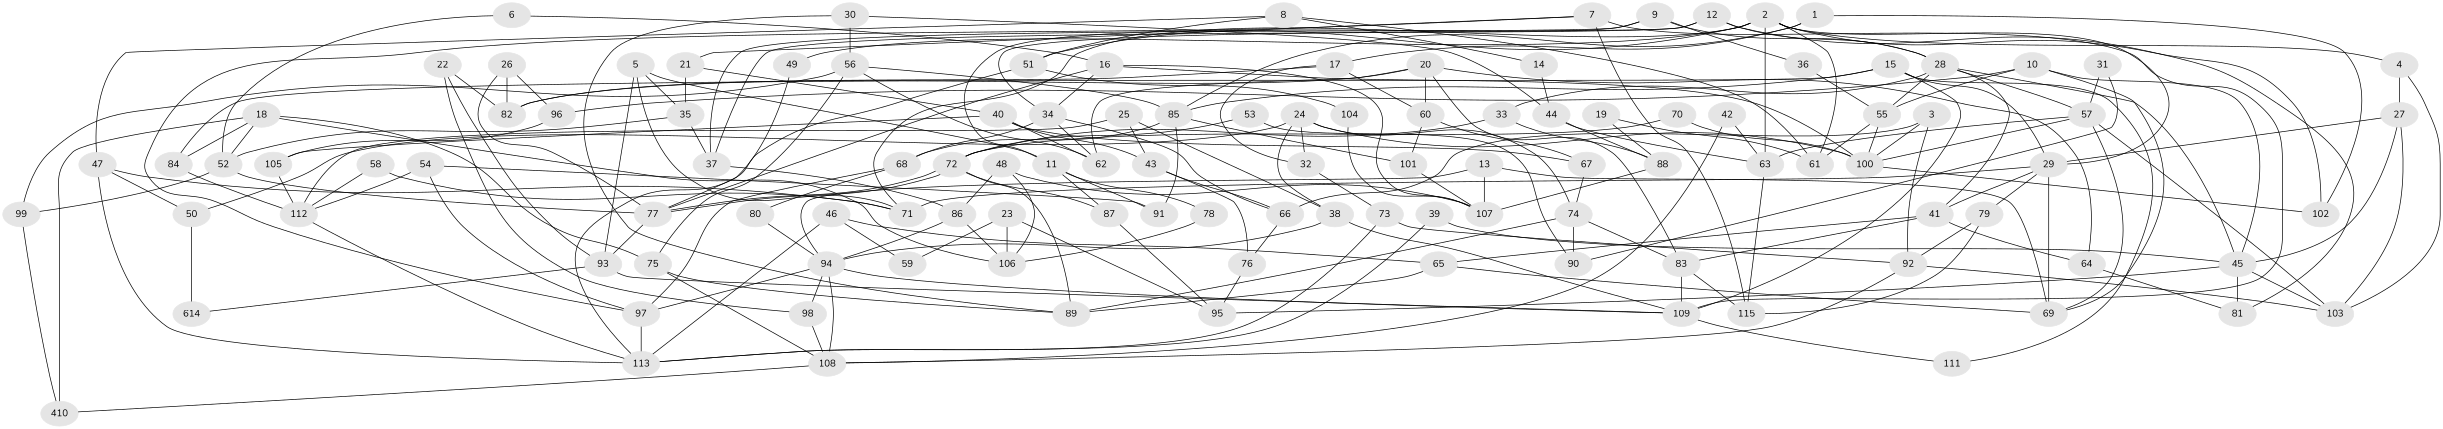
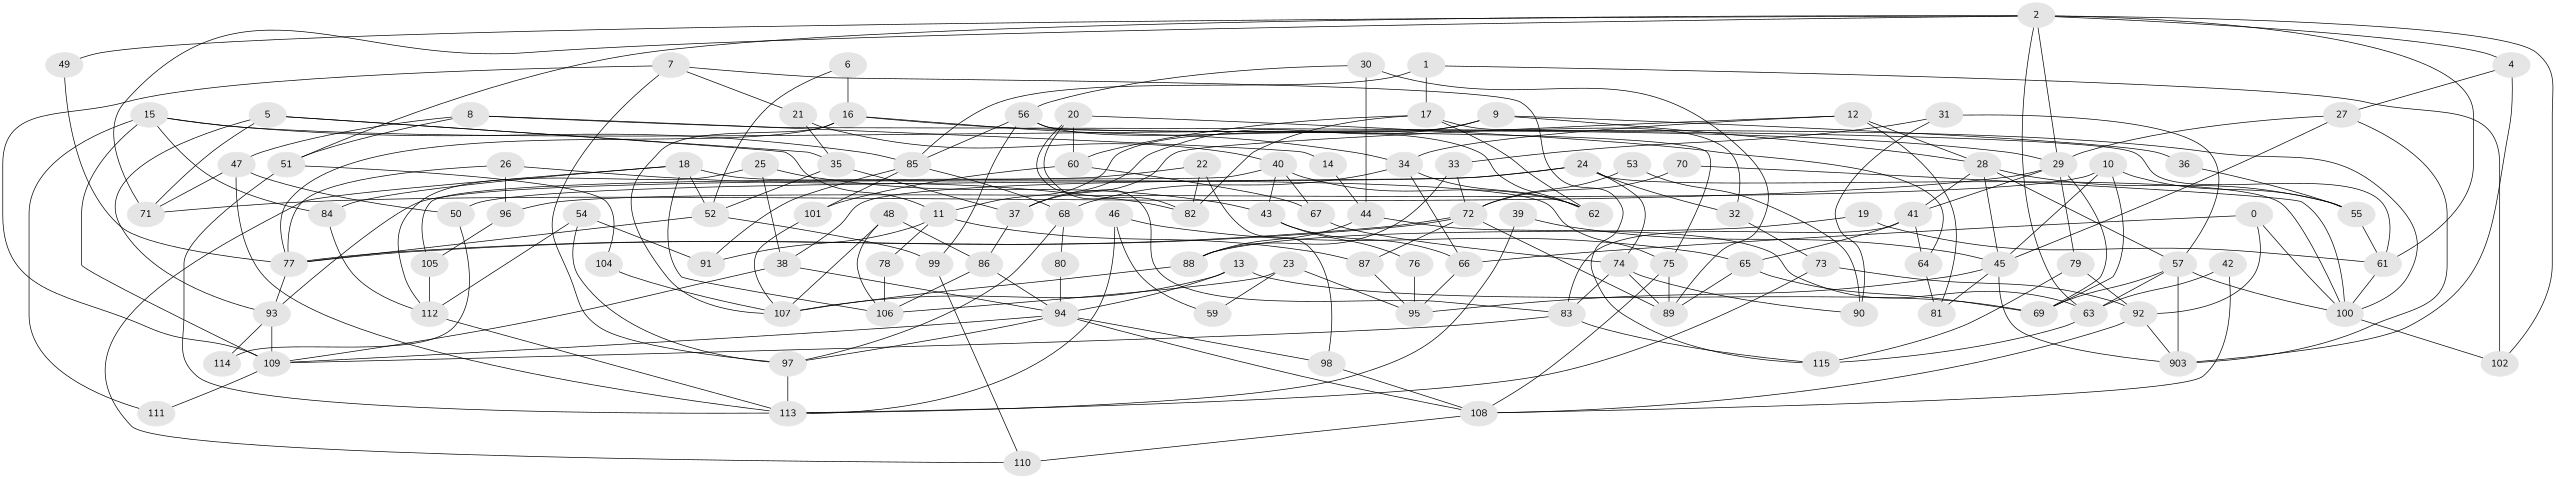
edge "20" -- "62": now "17" -- "62"
edge "28" -- "33": now "31" -- "33"
node "3": label "3" -> "0"
edge "55" -- "100": now "61" -- "100"
node "58": removed
edge "66" -- "76": now "66" -- "95"
node "614": label "614" -> "114"
node "103": label "103" -> "903"
node "410": label "410" -> "110"
